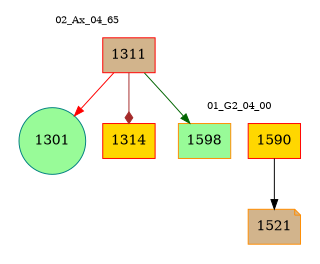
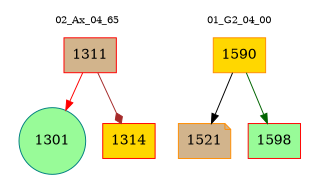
edge "1311" -> "1598": now "1590" -> "1598"
node "1598": color darkorange -> red
node "1590": color red -> darkorange
